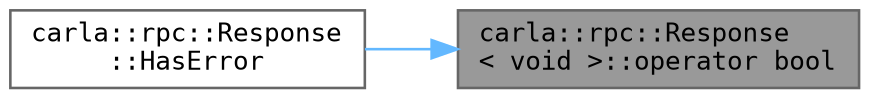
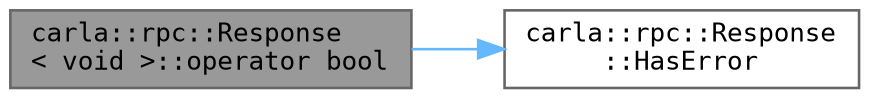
edge "carla::rpc::Response ::HasError" -> "carla::rpc::Response < void >::operator bool": reversed
